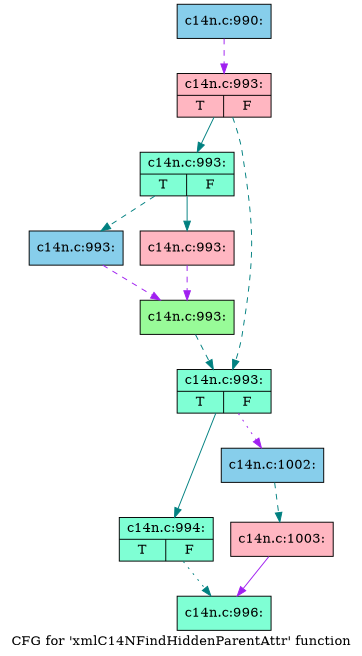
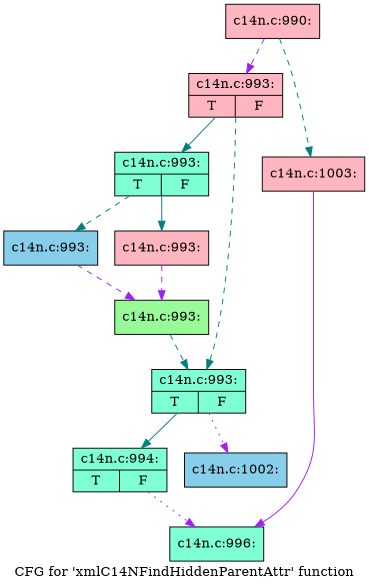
node "c14n.c:990:": fillcolor skyblue -> lightpink
edge "c14n.c:1002:" -> "c14n.c:1003:": now "c14n.c:990:" -> "c14n.c:1003:"
edge "c14n.c:994:" -> "c14n.c:996:": color teal -> purple
